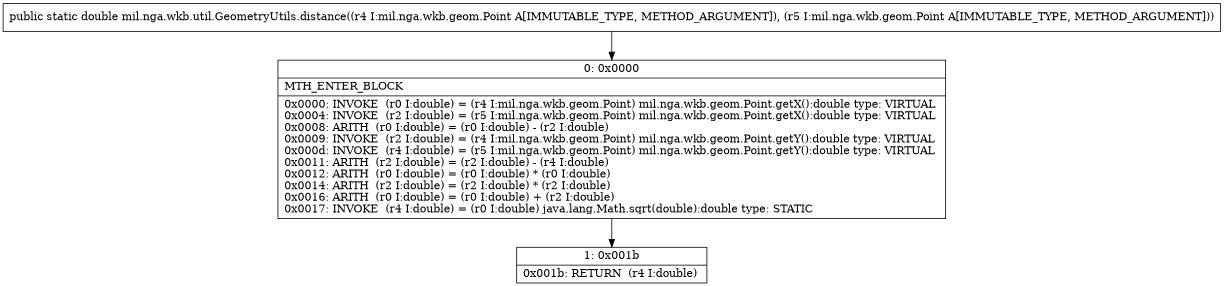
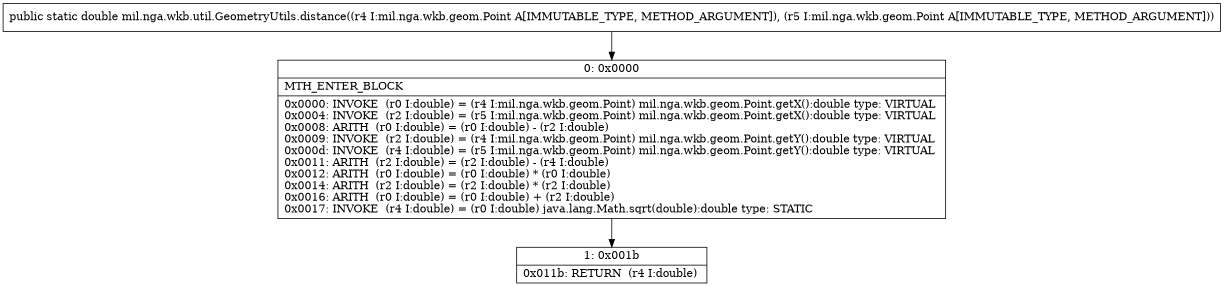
node "1: 0x001b": text "0x001b: RETURN  (r4 I:double)" -> "0x011b: RETURN  (r4 I:double)"
